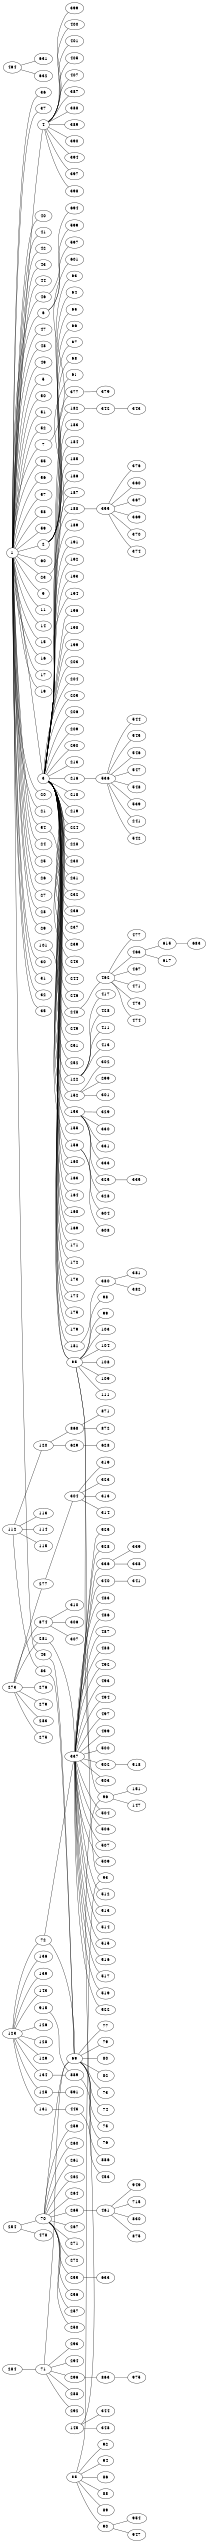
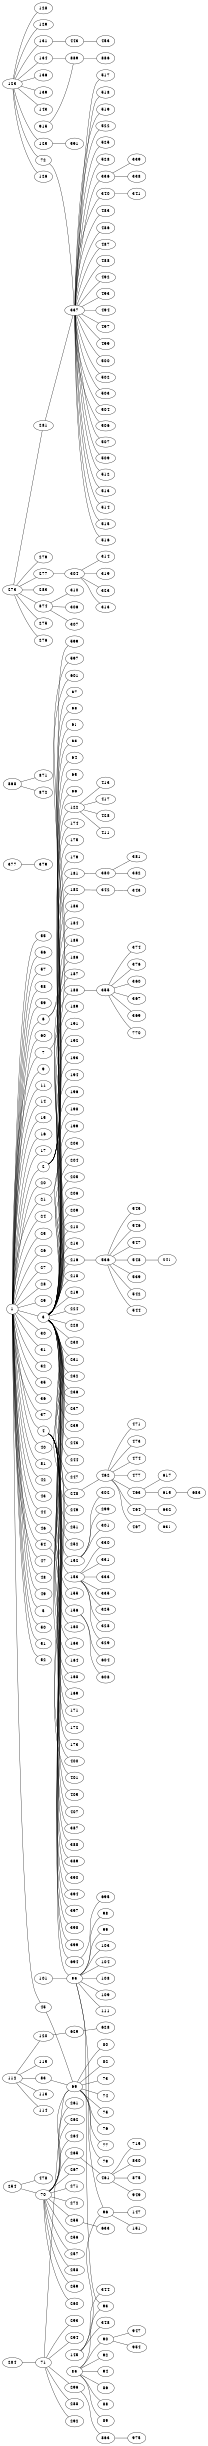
node "41": label "41" -> "81"
node "370": label "370" -> "770"
node "23": removed
node "19": removed
node "290": label "290" -> "210"
edge "536" -- "241": now "548" -- "241"
edge "3" -- "122": now "21" -- "122"
node "246": label "246" -> "247"
edge "325" -- "335": now "153" -- "335"
edge "868" -- "120": removed
edge "462" -- "464": added
edge "502" -- "518": now "337" -- "518"
node "695": added
edge "72" -- "69": removed
